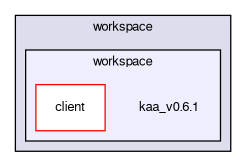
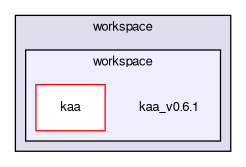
node "client": label "client" -> "kaa"
